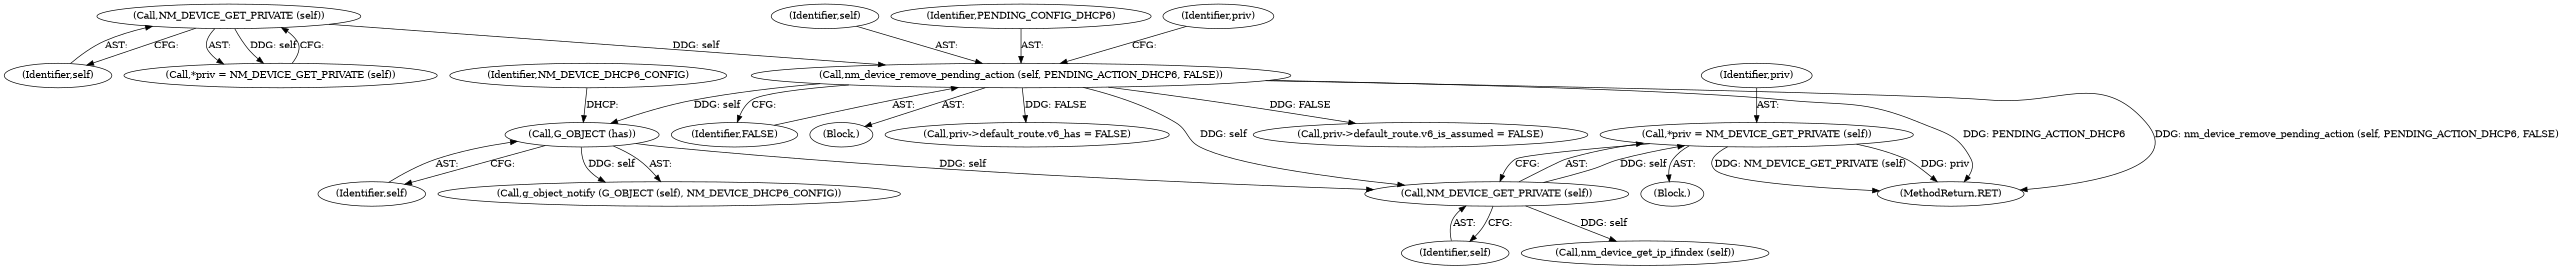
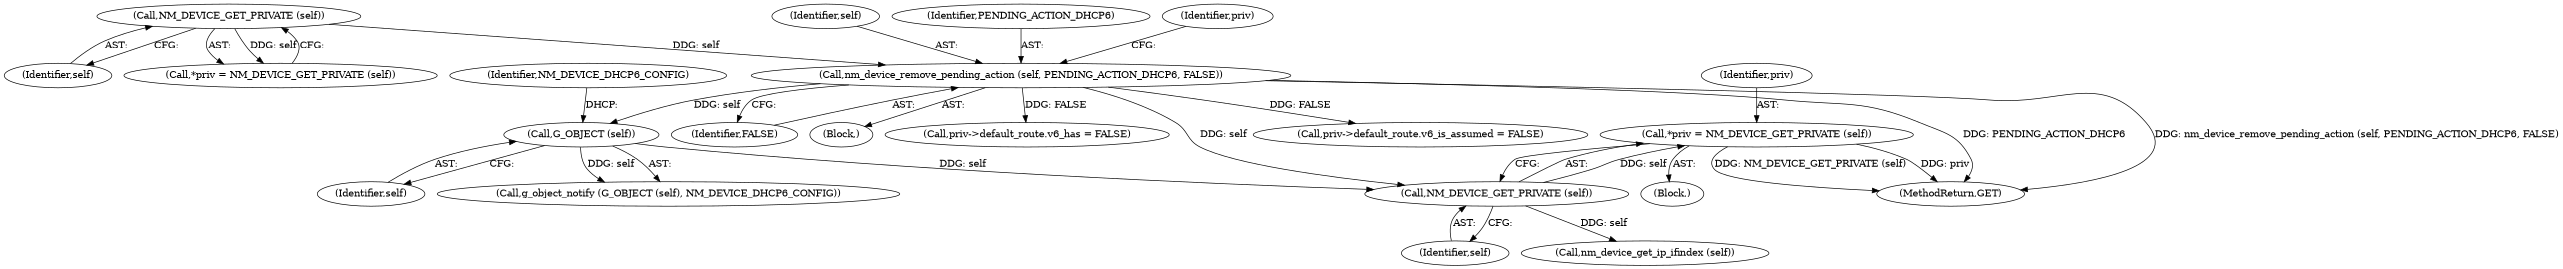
node "(Identifier,PENDING_CONFIG_DHCP6)": label "(Identifier,PENDING_CONFIG_DHCP6)" -> "(Identifier,PENDING_ACTION_DHCP6)"
node "(Call,G_OBJECT (has))": label "(Call,G_OBJECT (has))" -> "(Call,G_OBJECT (self))"
node "(MethodReturn,RET)": label "(MethodReturn,RET)" -> "(MethodReturn,GET)"
